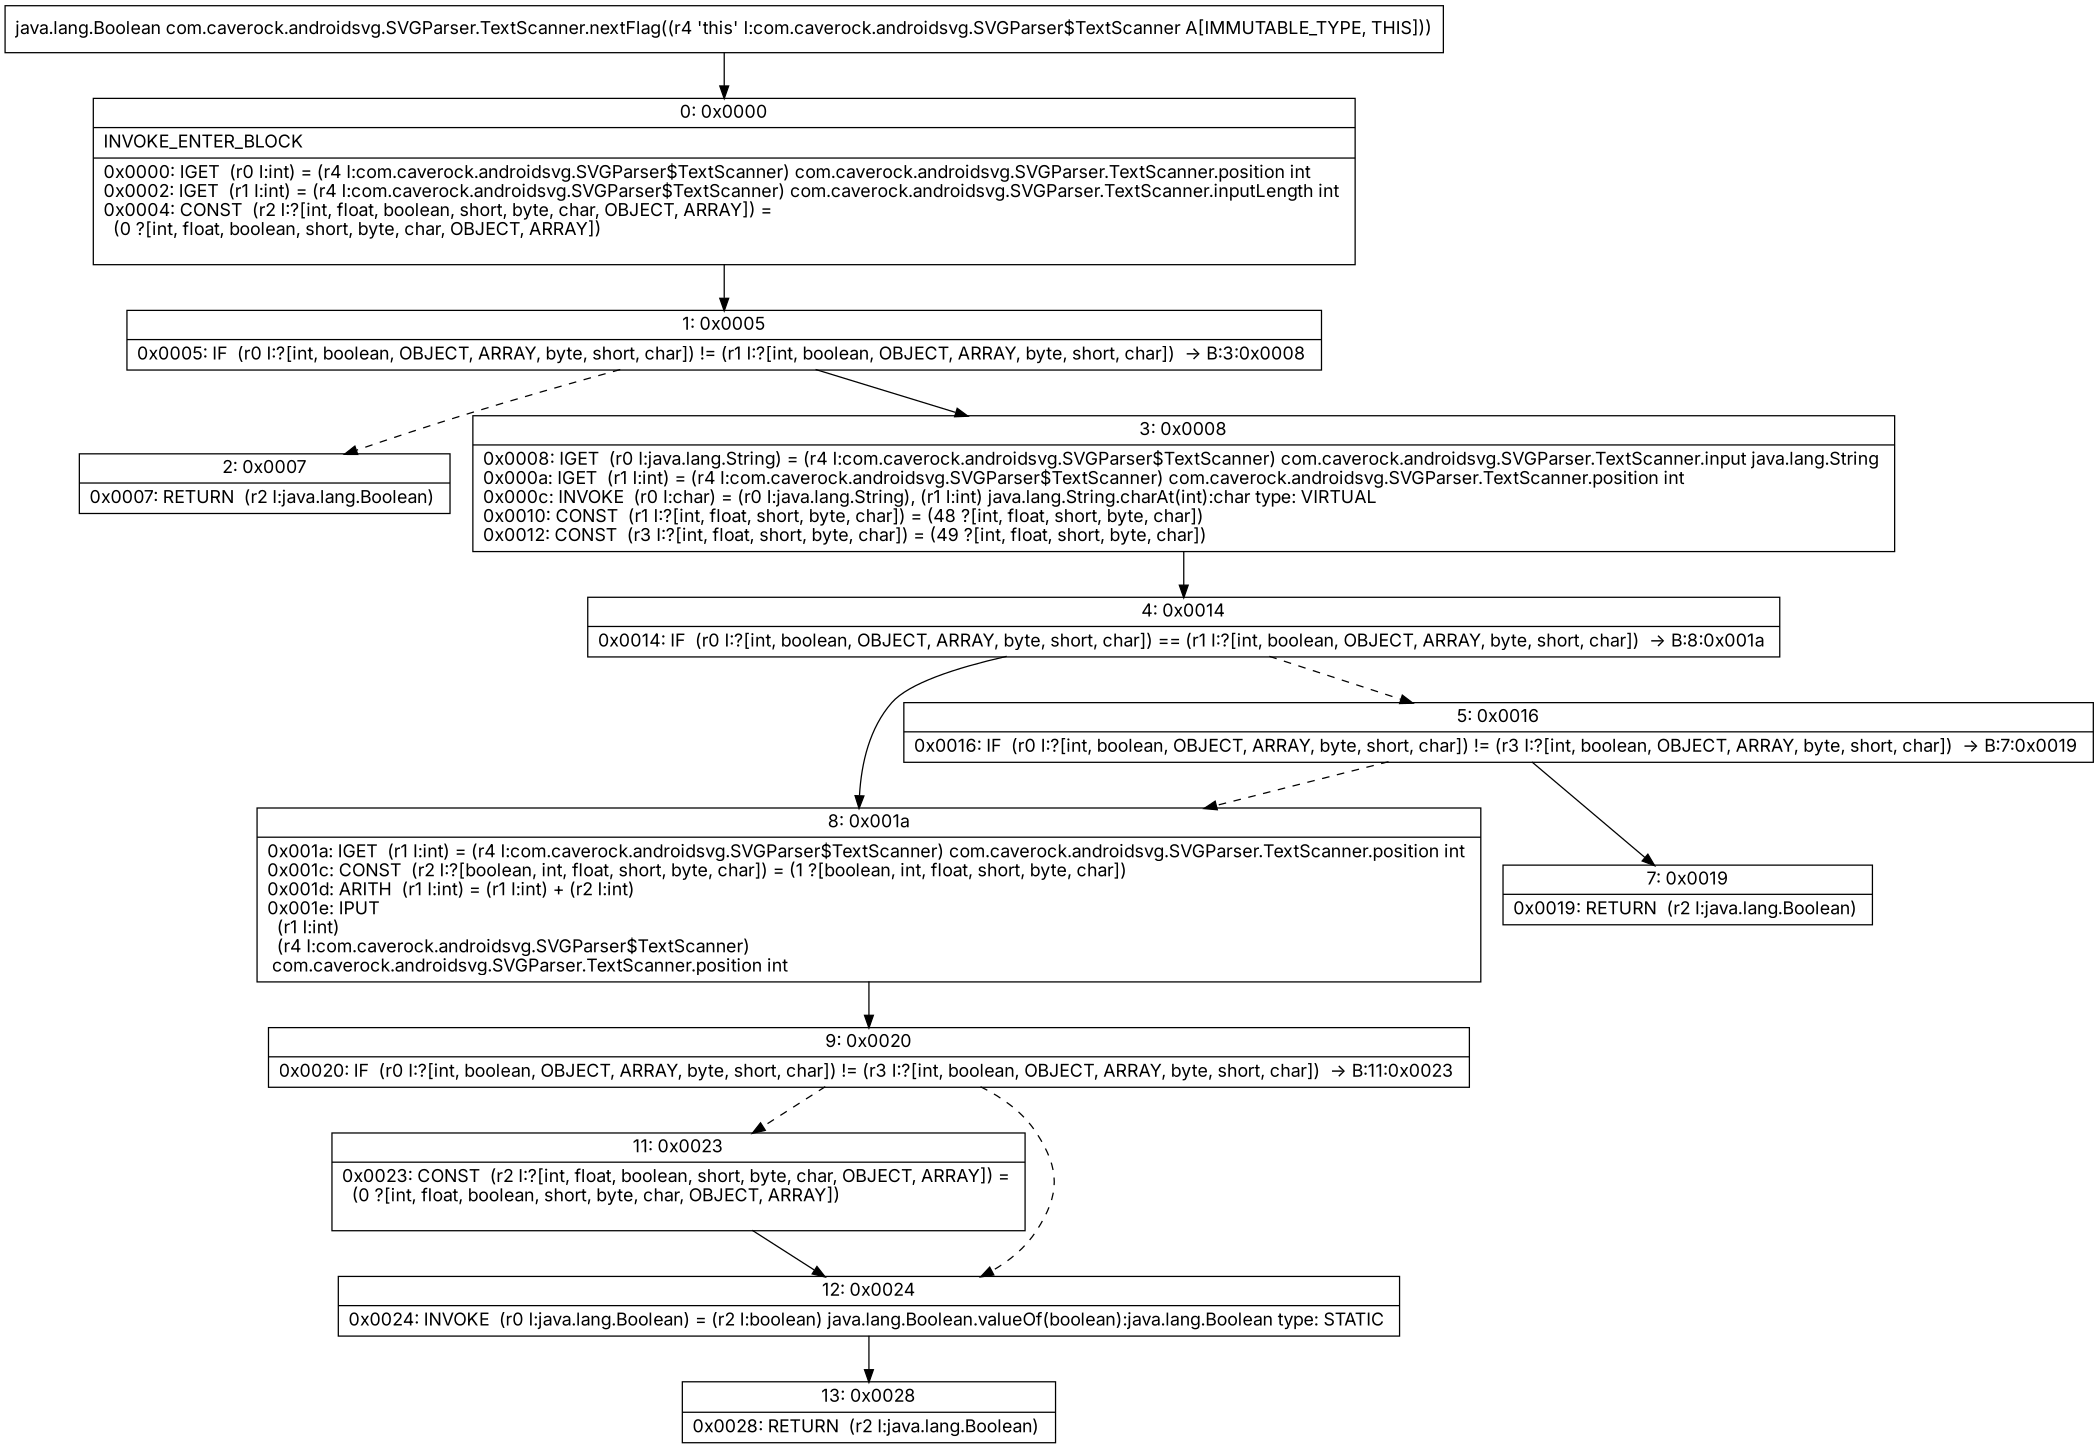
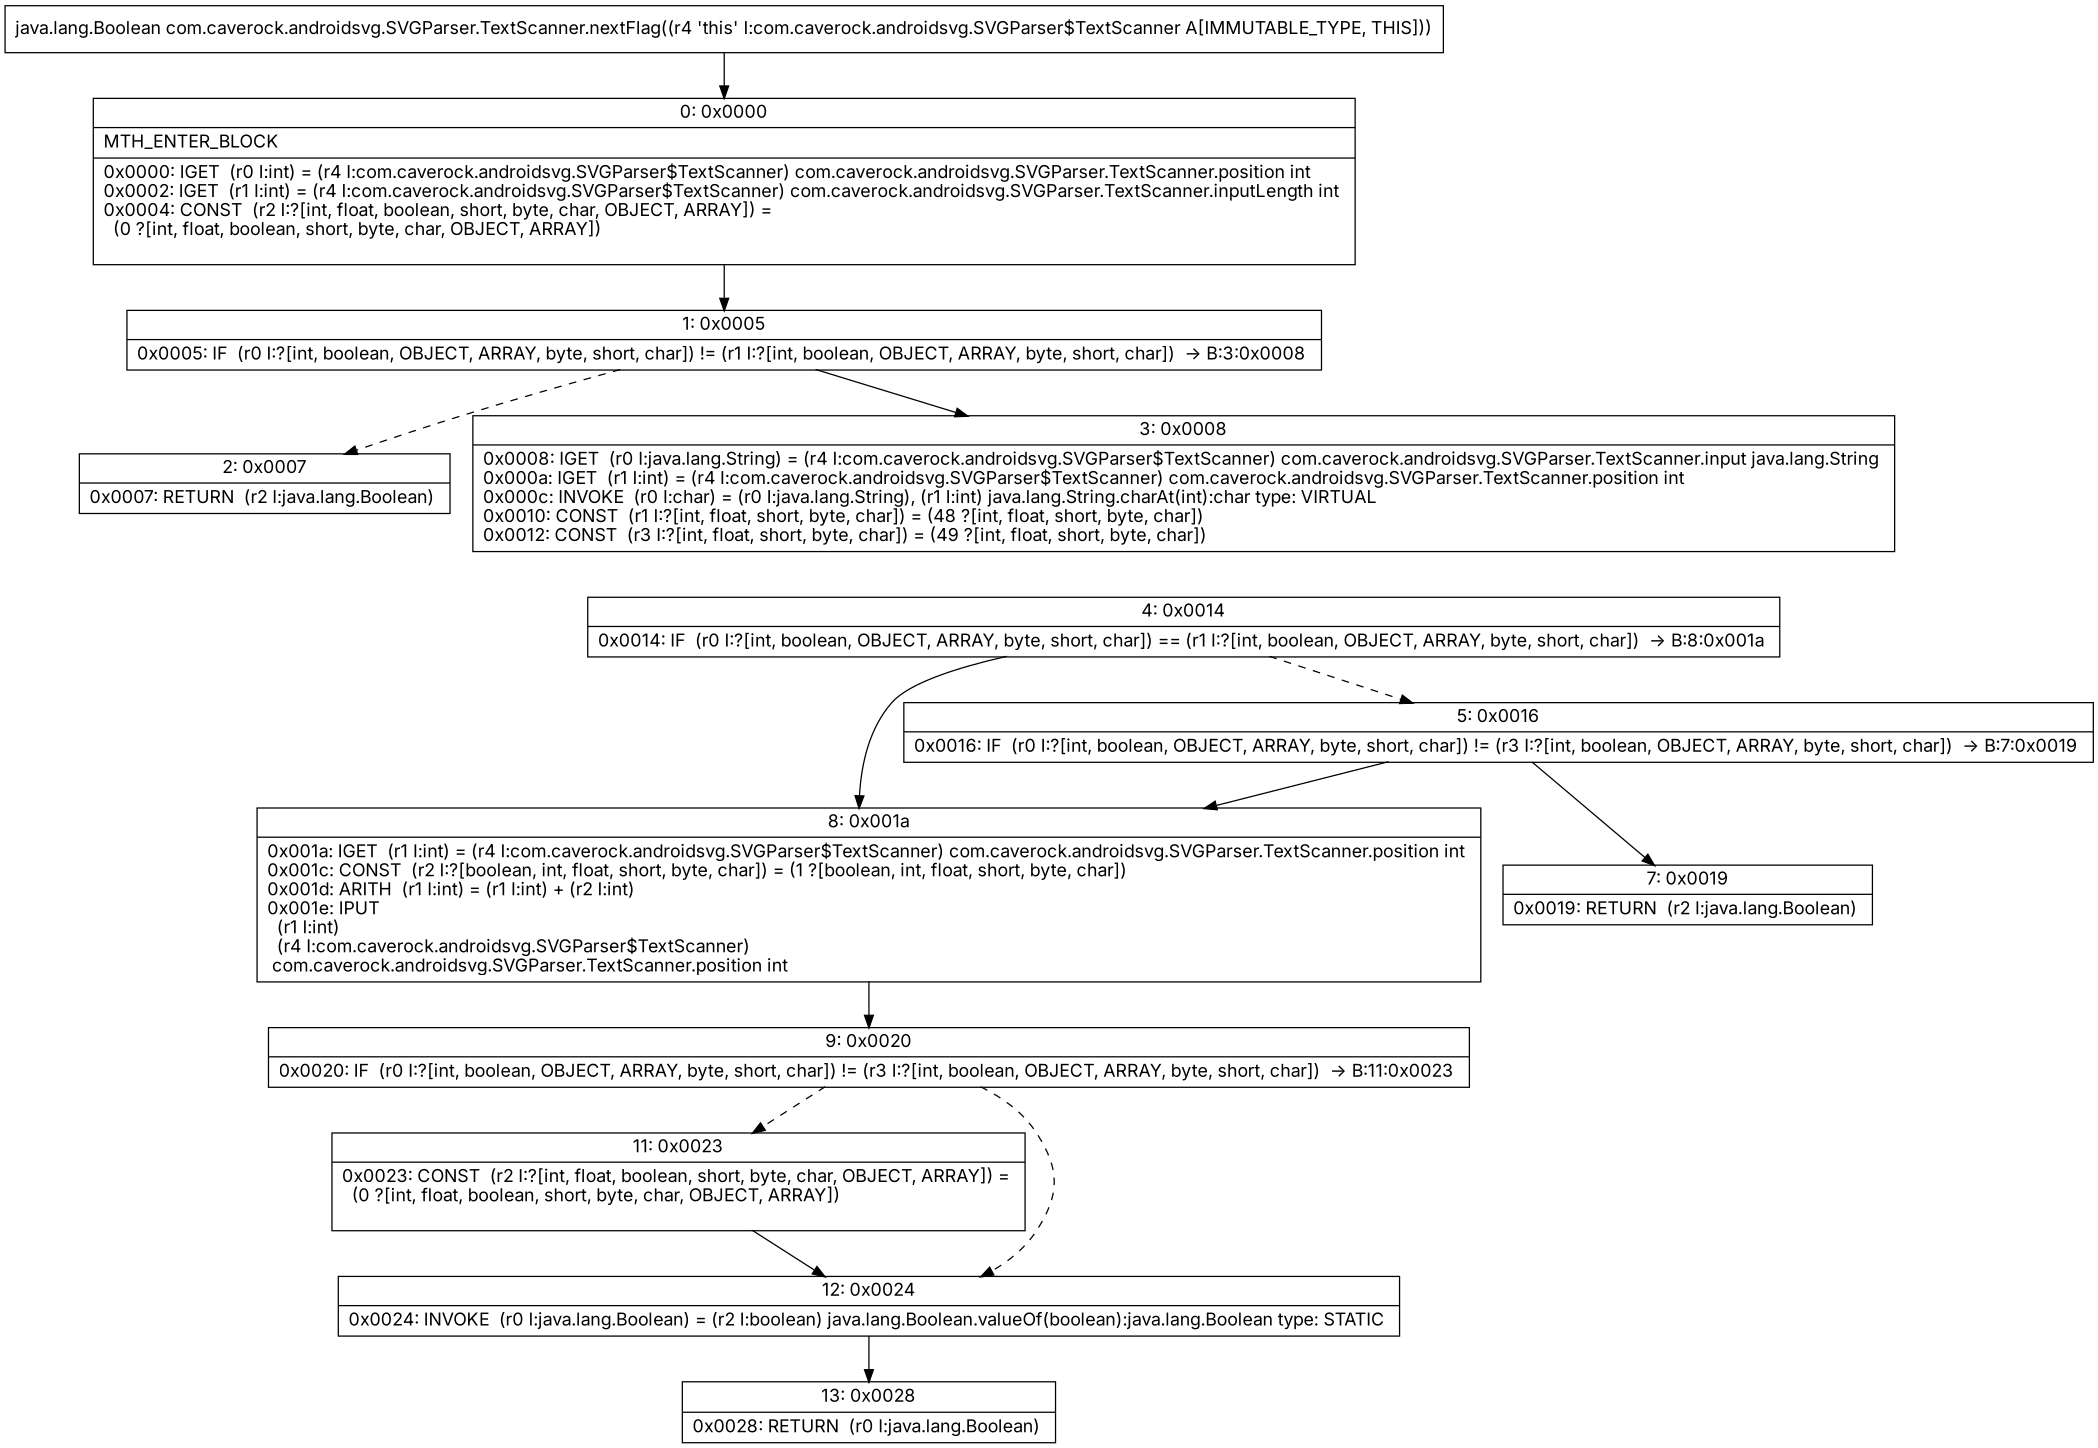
node "0: 0x0000": text "INVOKE_ENTER_BLOCK" -> "MTH_ENTER_BLOCK"
edge "3: 0x0008" -> "4: 0x0014": removed
edge "5: 0x0016" -> "8: 0x001a": style dashed -> solid
node "13: 0x0028": text "0x0028: RETURN  (r2 I:java.lang.Boolean)" -> "0x0028: RETURN  (r0 I:java.lang.Boolean)"
